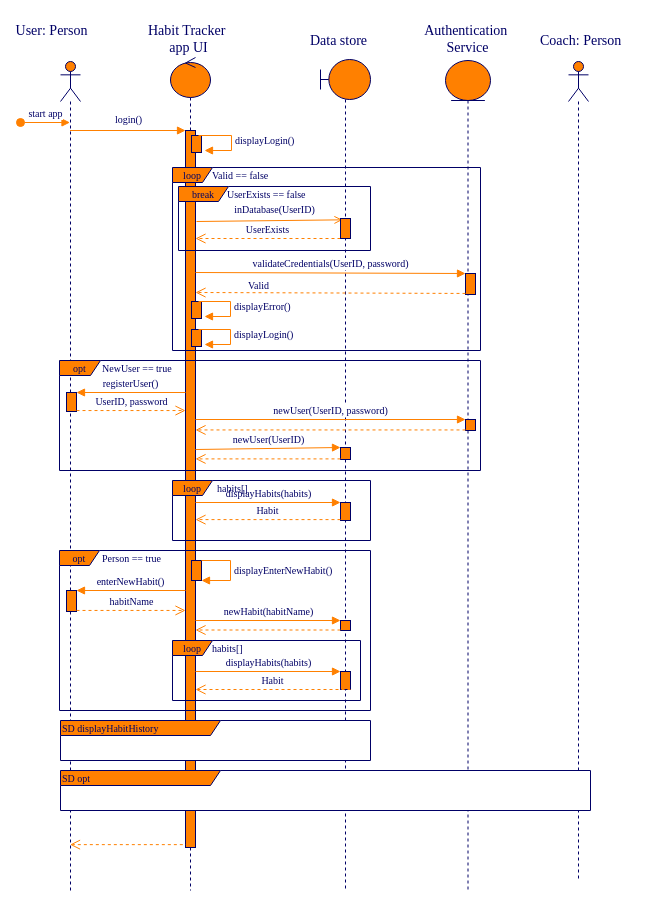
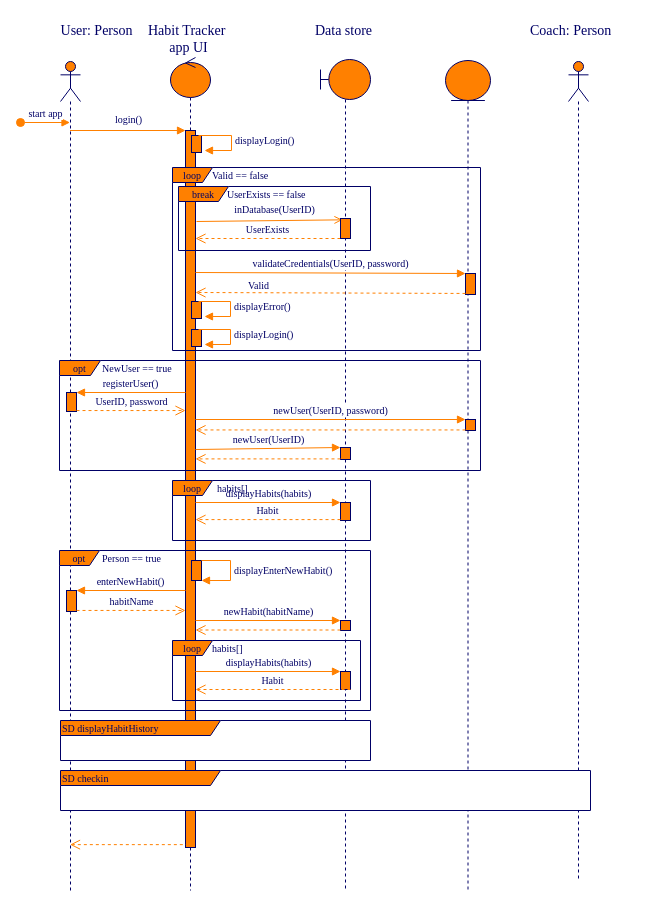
node "User: Person": moved (52, 31) -> (97, 31)
node "Data store": moved (339, 41) -> (344, 31)
node "Authentication Service": removed
node "Coach: Person": moved (589, 41) -> (579, 31)
node "SD opt": label "SD opt" -> "SD checkin"
